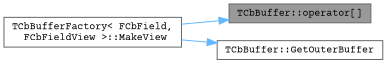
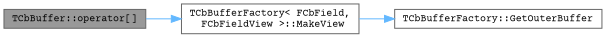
edge "TCbBufferFactory< FCbField, FCbFieldView >::MakeView" -> "TCbBuffer::operator[]": reversed
node "TCbBuffer::GetOuterBuffer": label "TCbBuffer::GetOuterBuffer" -> "TCbBufferFactory::GetOuterBuffer"
